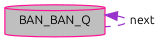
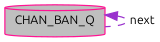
node "BAN_BAN_Q": label "BAN_BAN_Q" -> "CHAN_BAN_Q"
